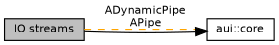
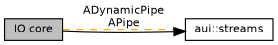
node "IO streams": label "IO streams" -> "IO core"
node "aui::core": label "aui::core" -> "aui::streams"
